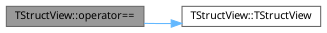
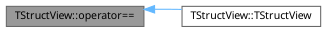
edge "TStructView::operator==" -> "TStructView::TStructView": reversed
